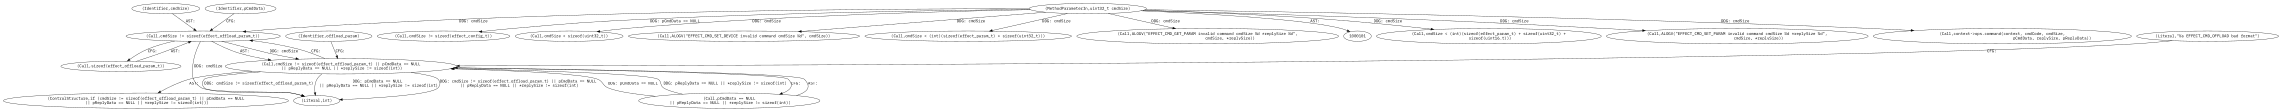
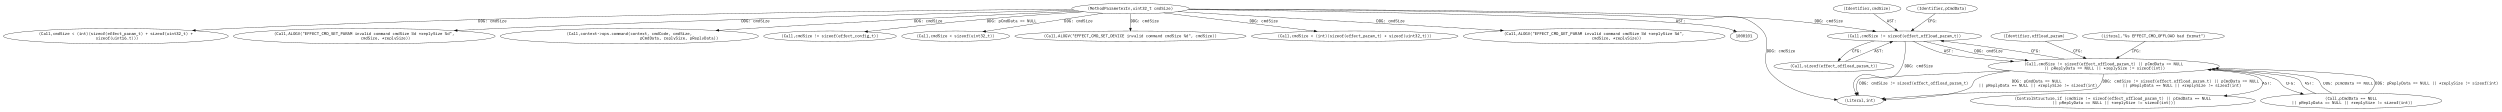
edge "(MethodParameterIn,uint32_t cmdSize)" -> "(Literal,int)": added, label "DDG: cmdSize"
